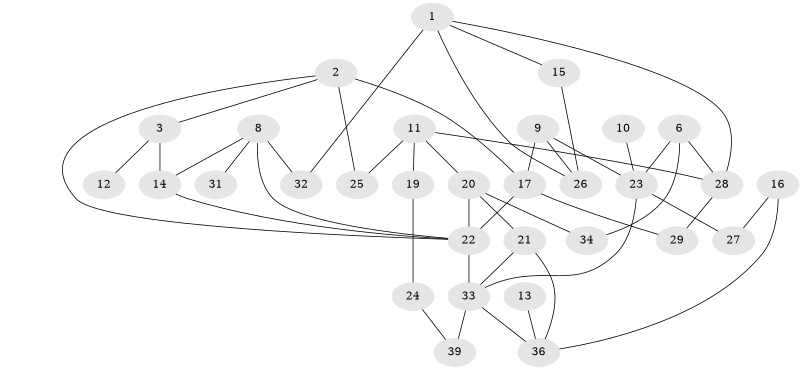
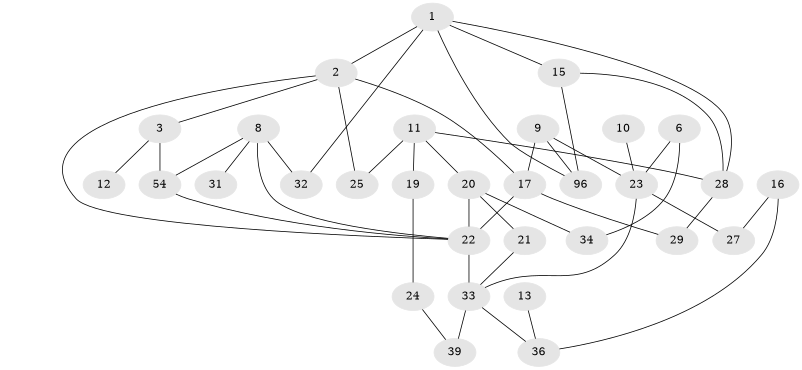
edge "1" -- "2": added
edge "6" -- "28": now "15" -- "28"
node "14": label "14" -> "54"
node "26": label "26" -> "96"
edge "21" -- "36": removed
